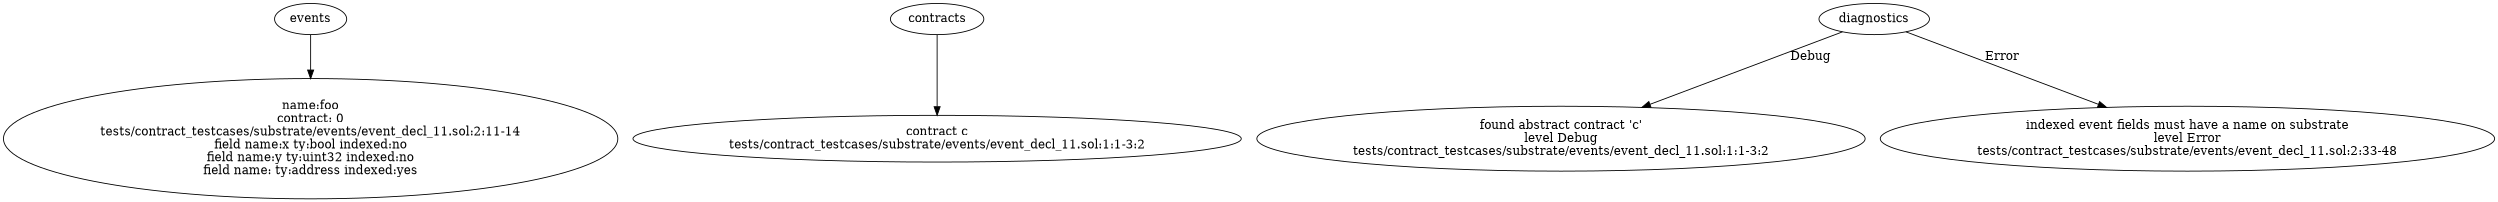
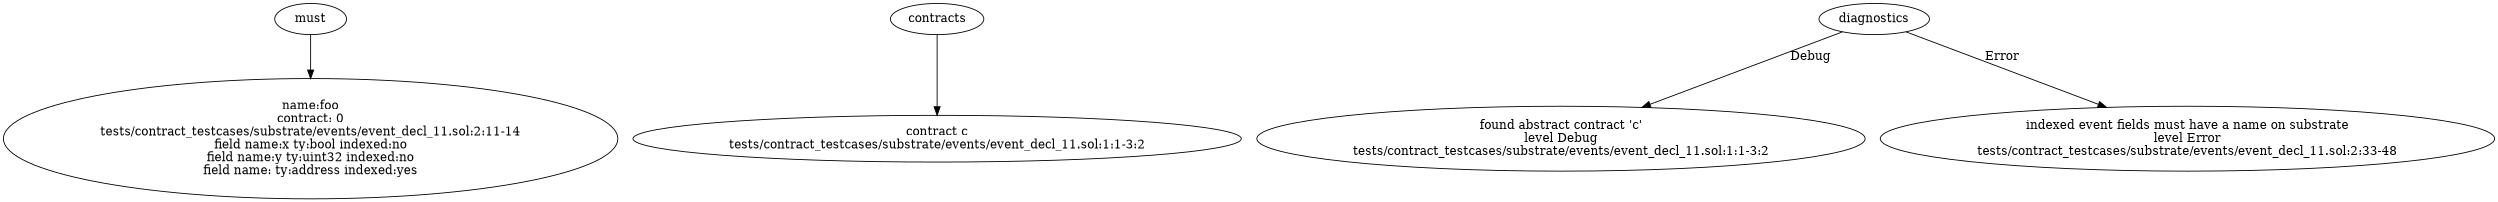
node "events": label "events" -> "must"
